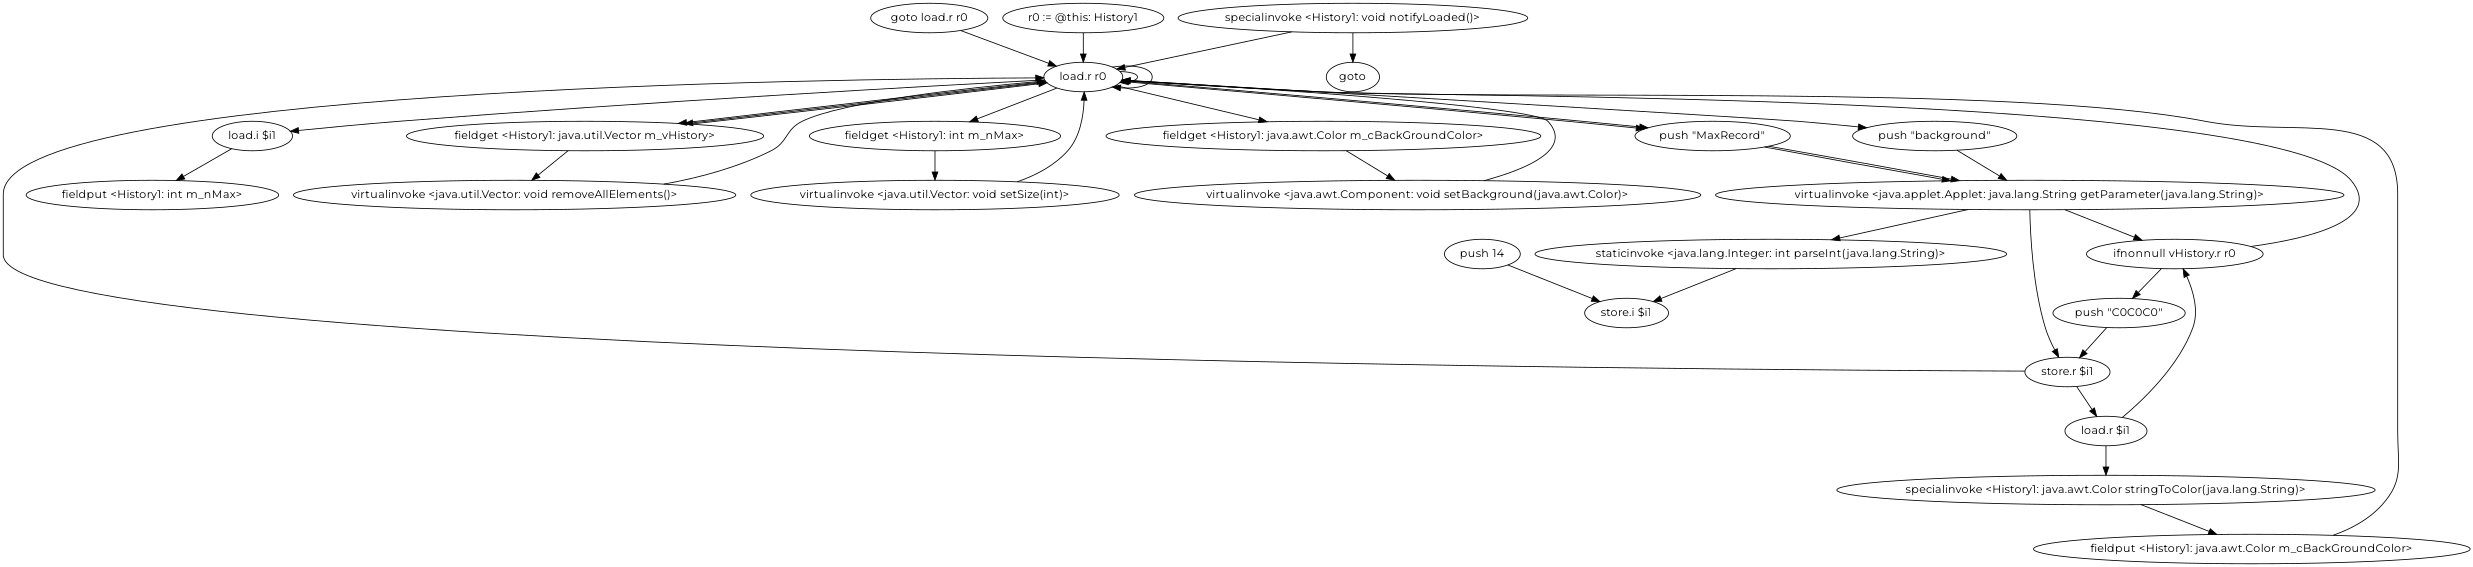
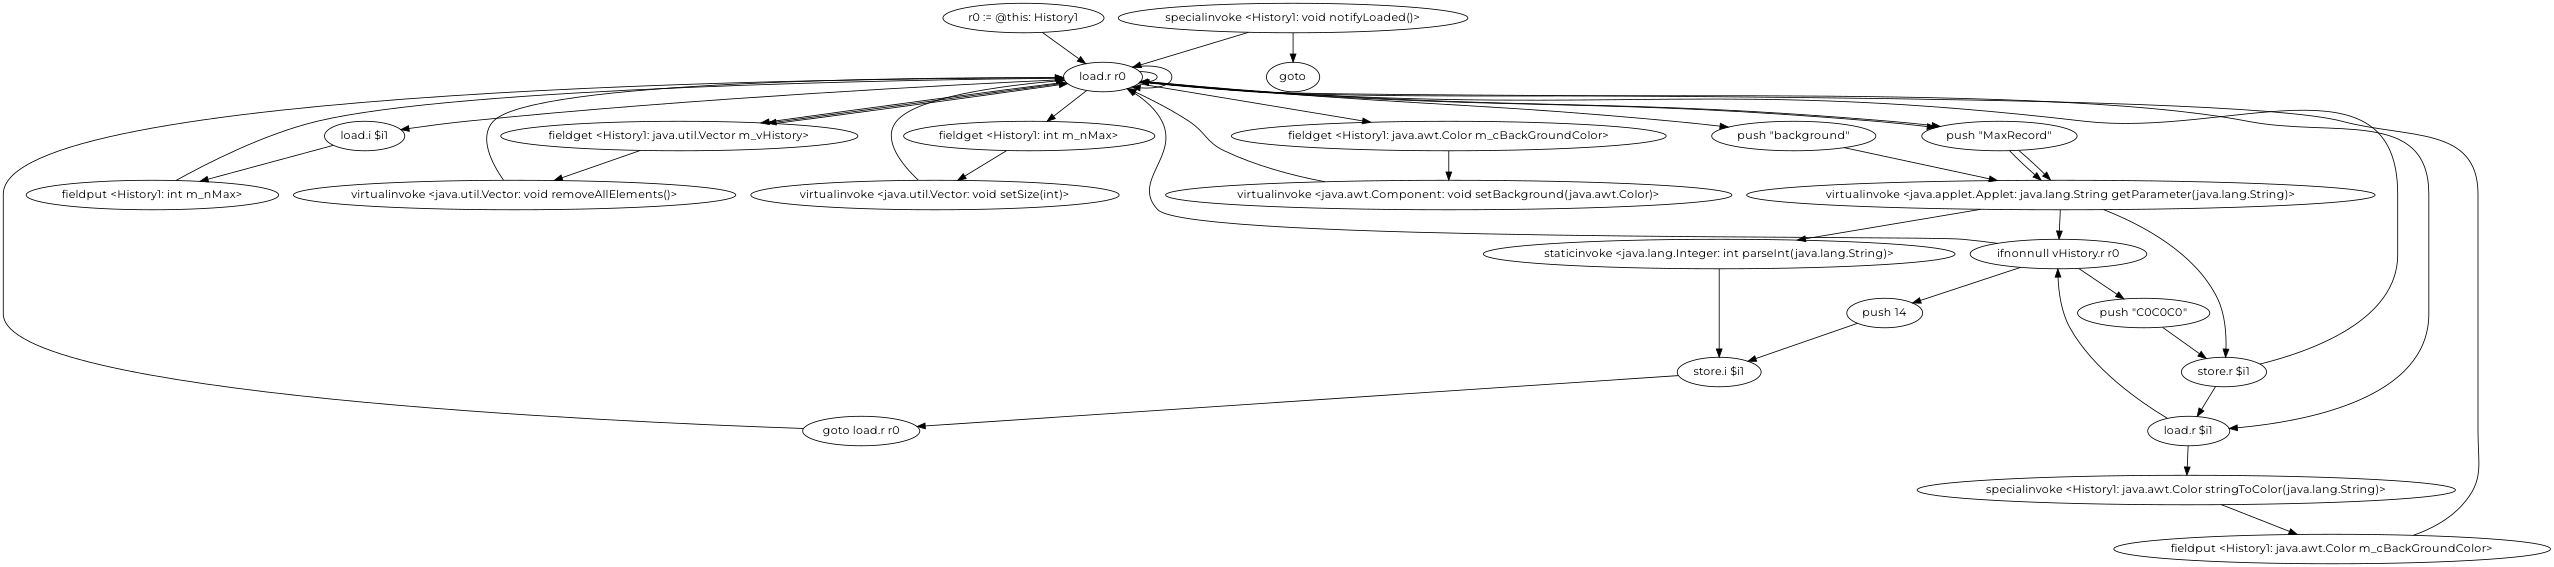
edge "fieldput <History1: int m_nMax>" -> "load.r r0": added
edge "load.r r0" -> "load.r $i1": added
edge "ifnonnull vHistory.r r0" -> "push 14": added
edge "store.i $i1" -> "goto load.r r0": added
